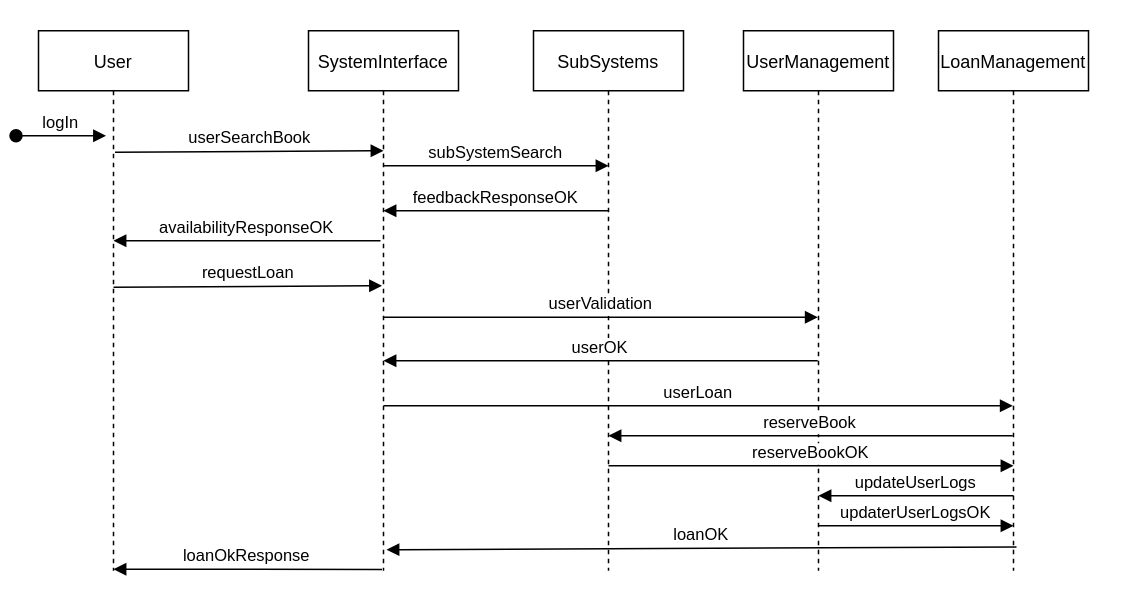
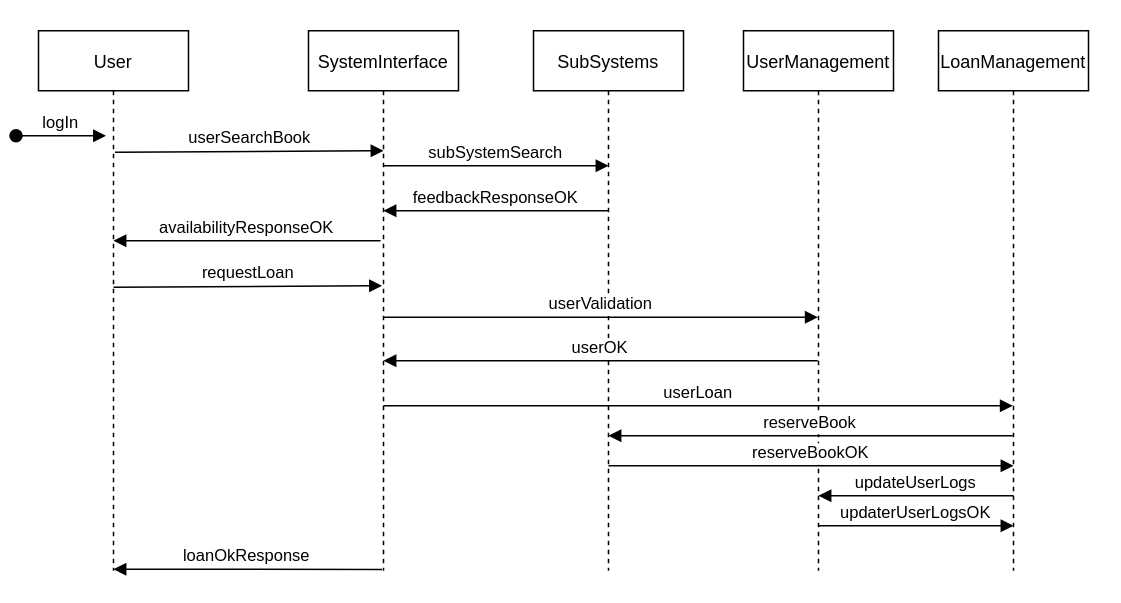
edge "LoanManagement" -> "SystemInterface": removed, label "loanOK"
